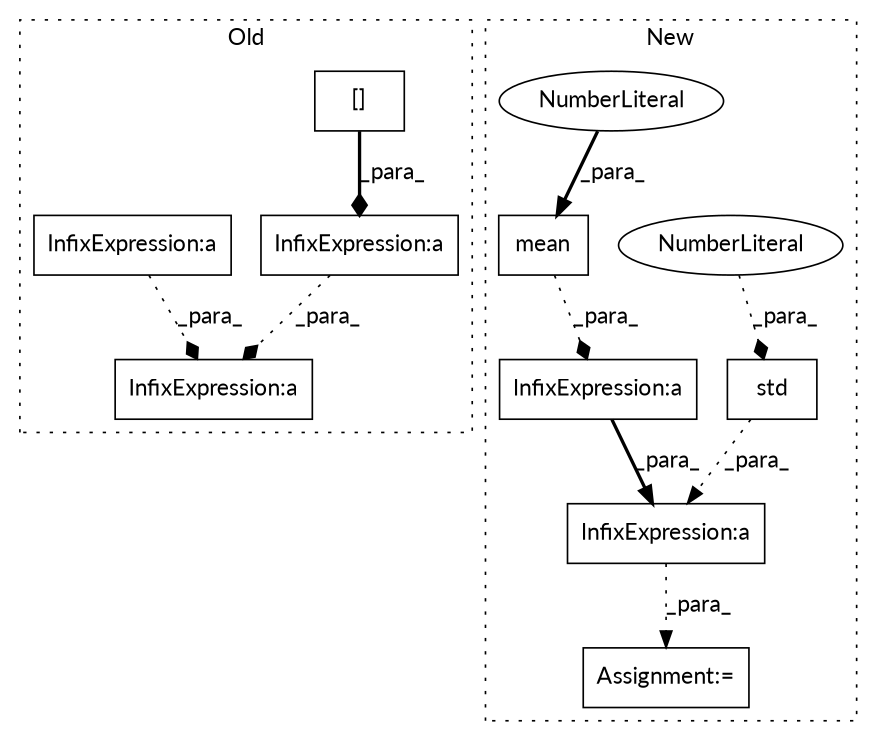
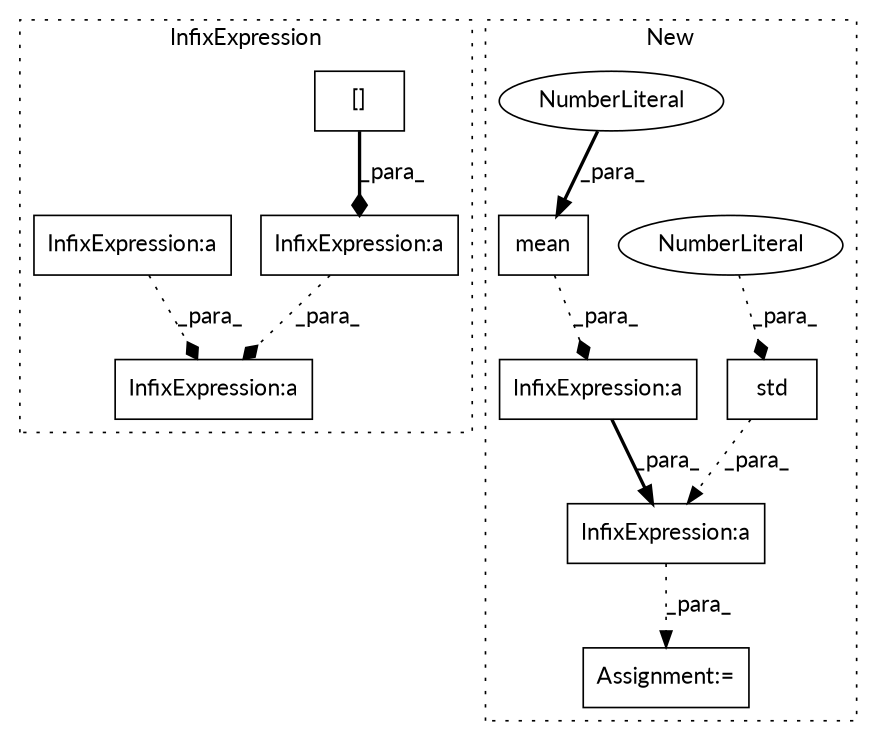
cluster "Old": label "Old" -> "InfixExpression"
